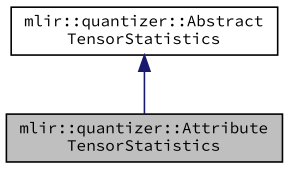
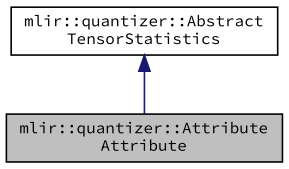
node "mlir::quantizer::Attribute TensorStatistics": label "mlir::quantizer::Attribute TensorStatistics" -> "mlir::quantizer::Attribute Attribute"
